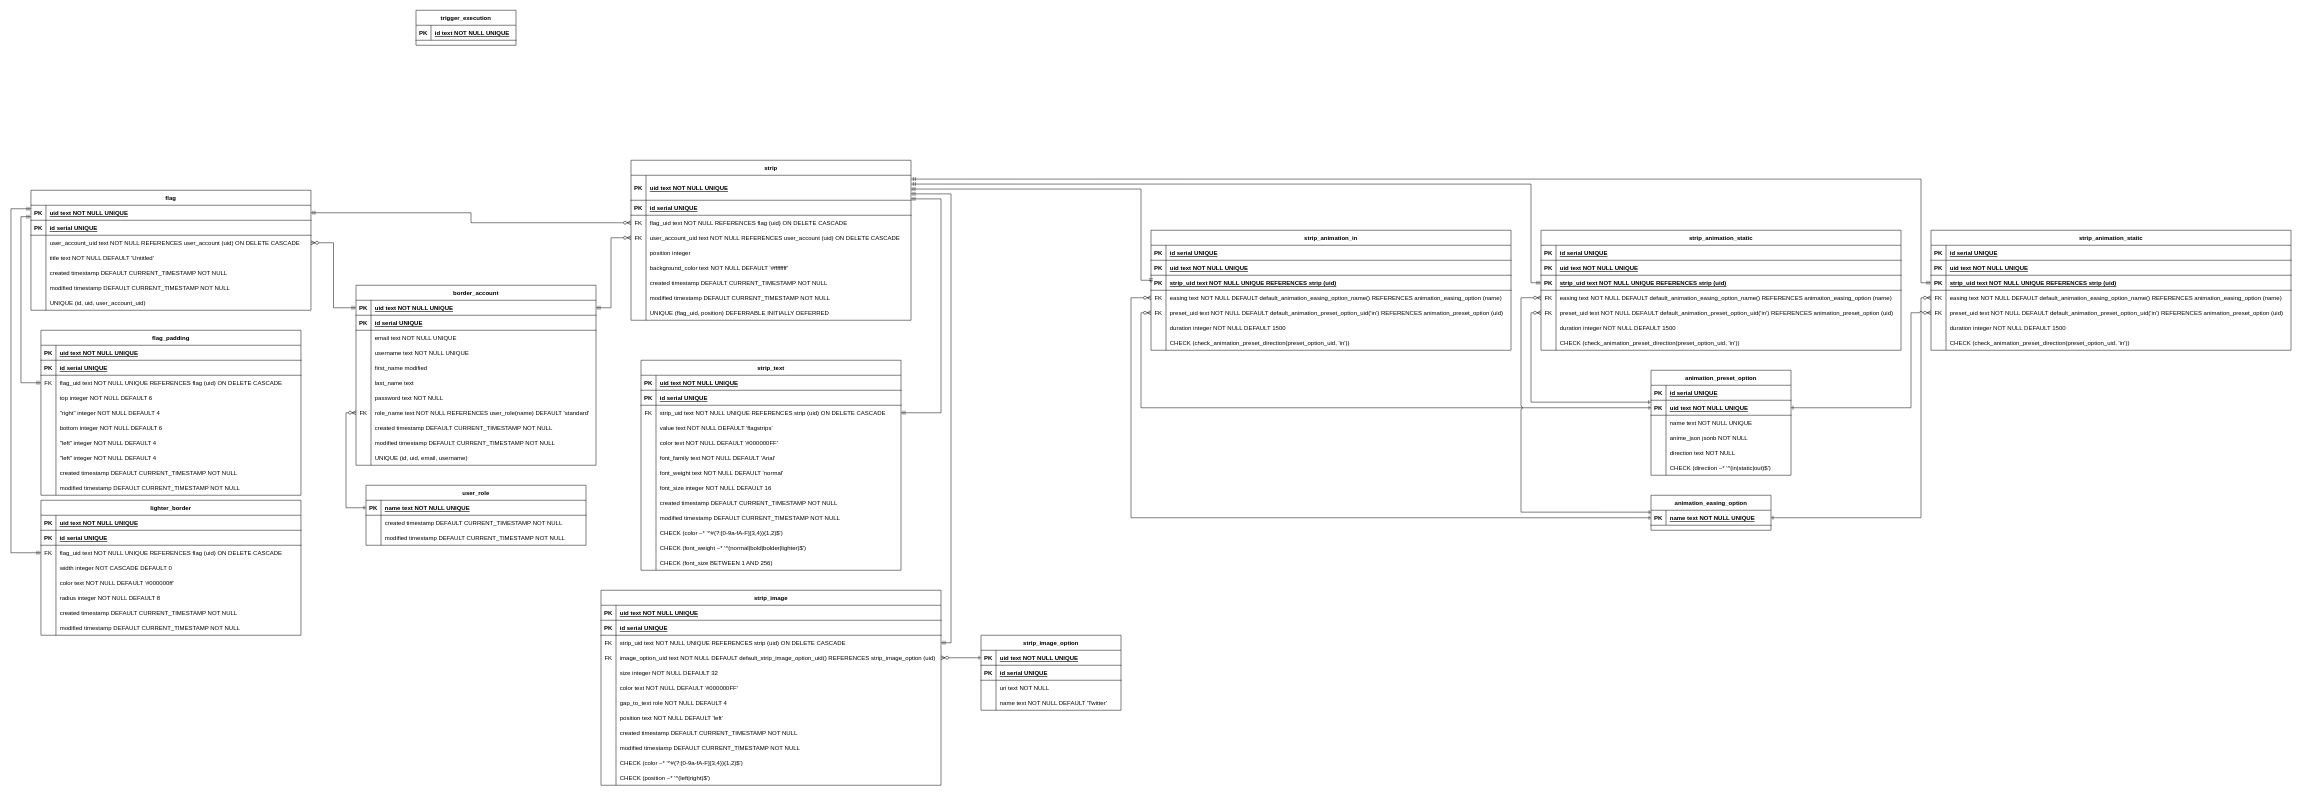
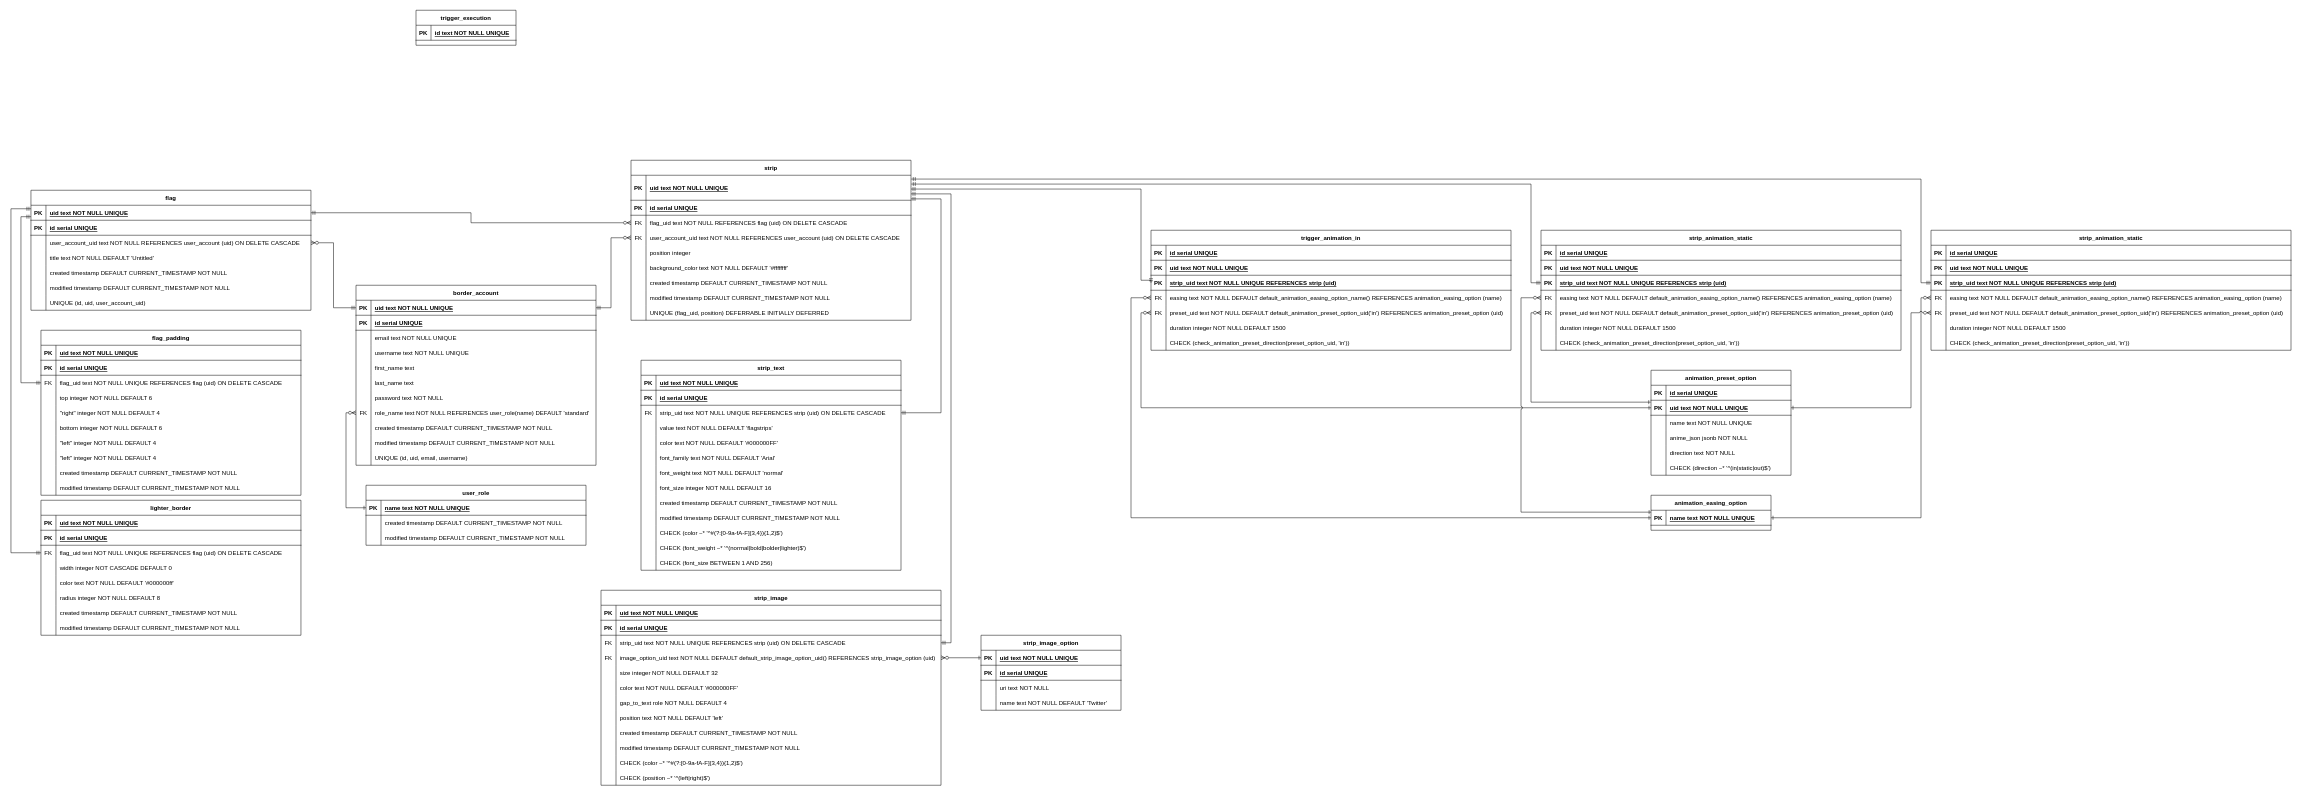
node "strip_animation_in": label "strip_animation_in" -> "trigger_animation_in"
node "first_name modified": label "first_name modified" -> "first_name text"
